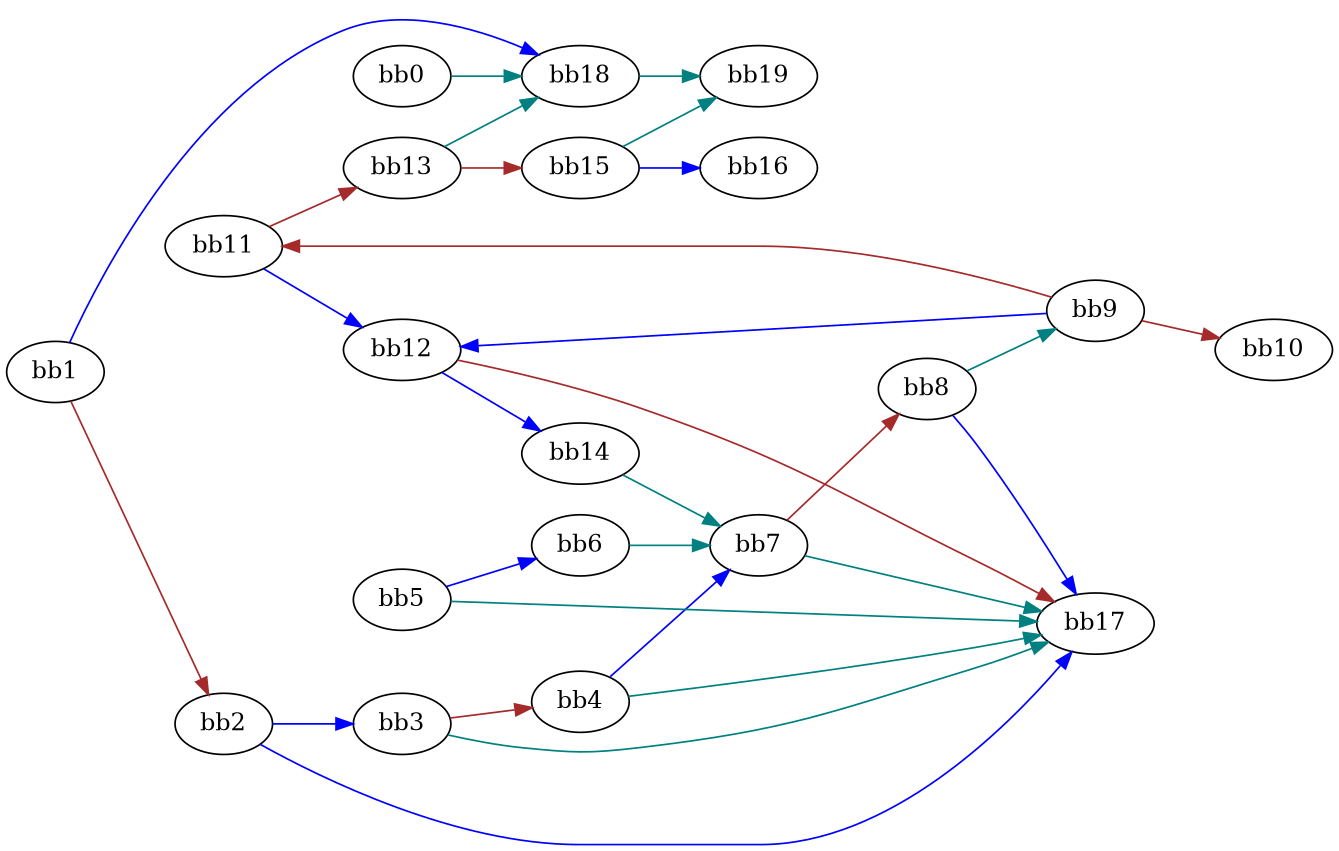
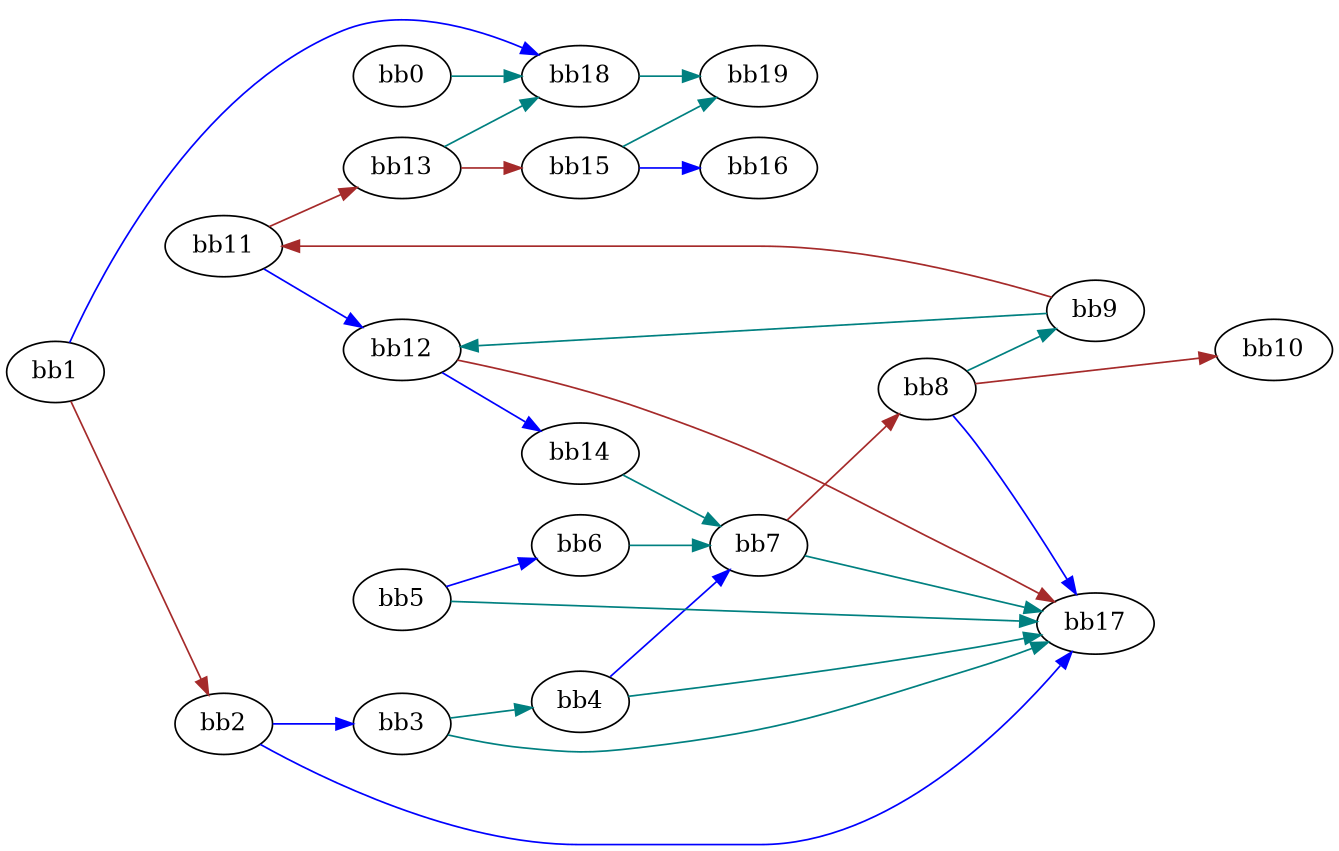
edge "bb9" -> "bb10": now "bb8" -> "bb10"
edge "bb9" -> "bb12": color blue -> teal
edge "bb3" -> "bb4": color brown -> teal
